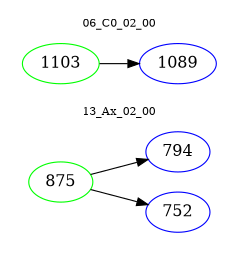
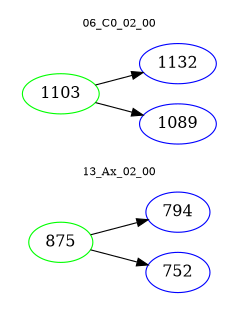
node "1132": added
